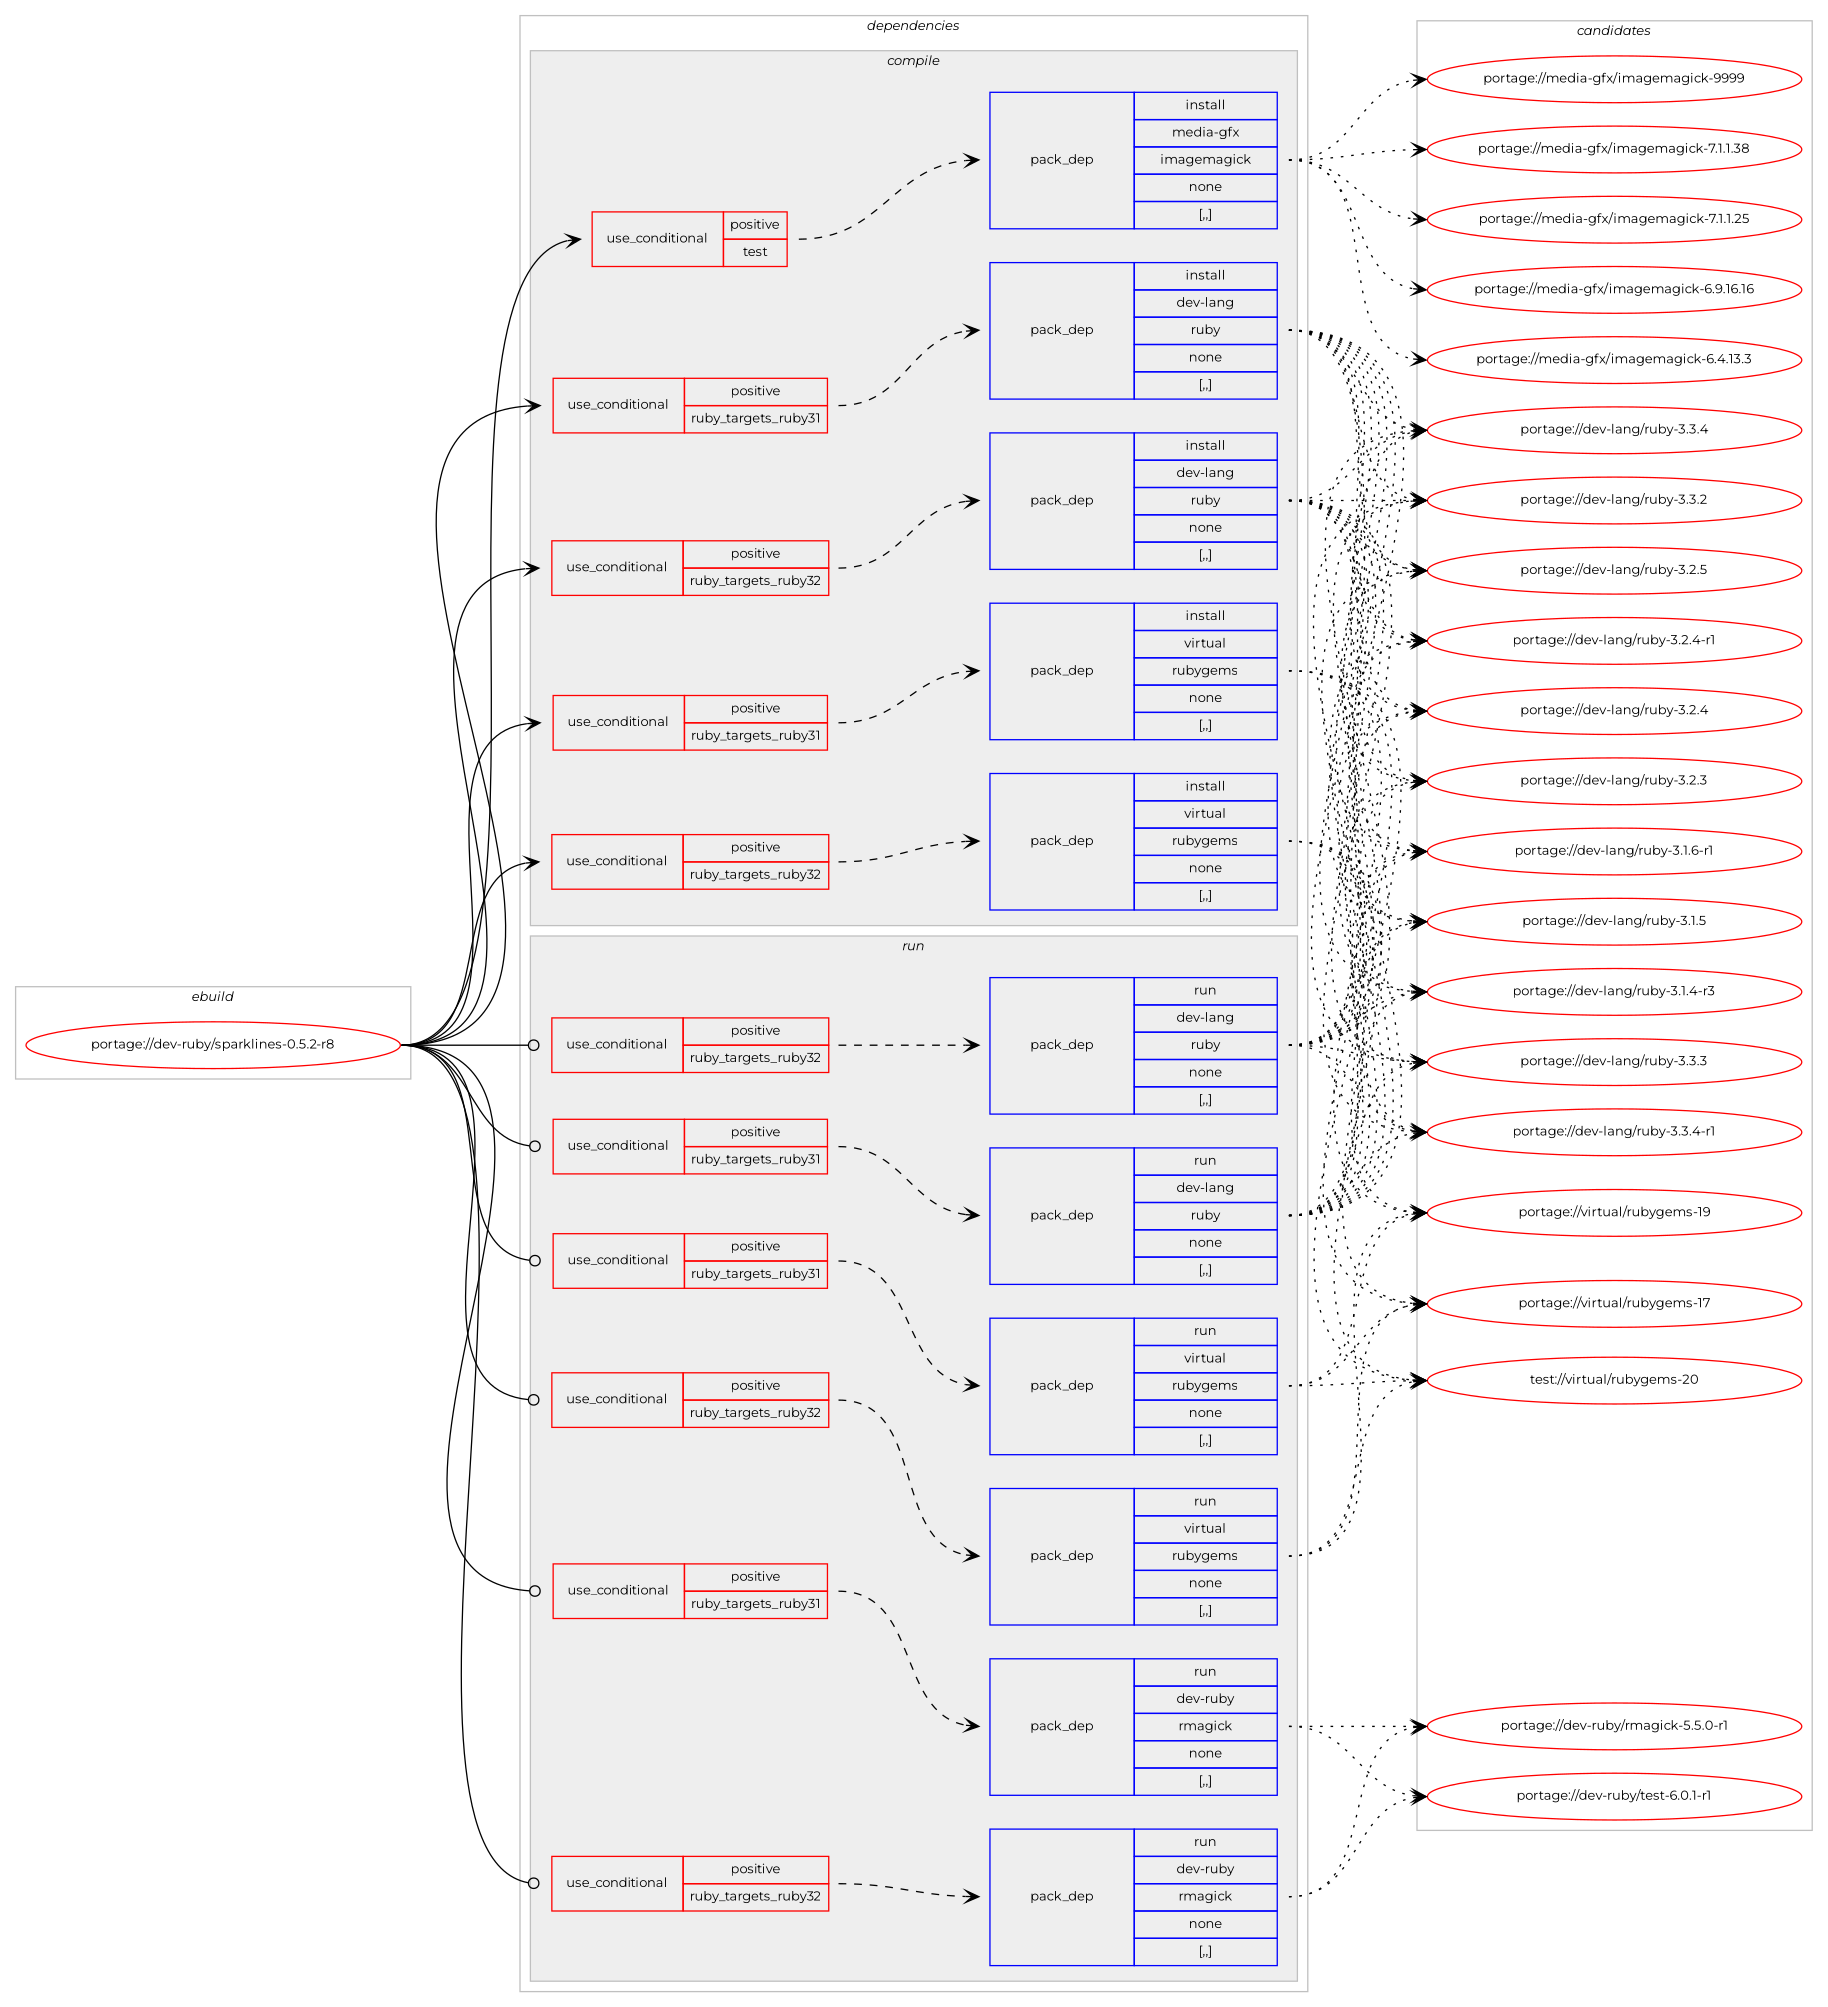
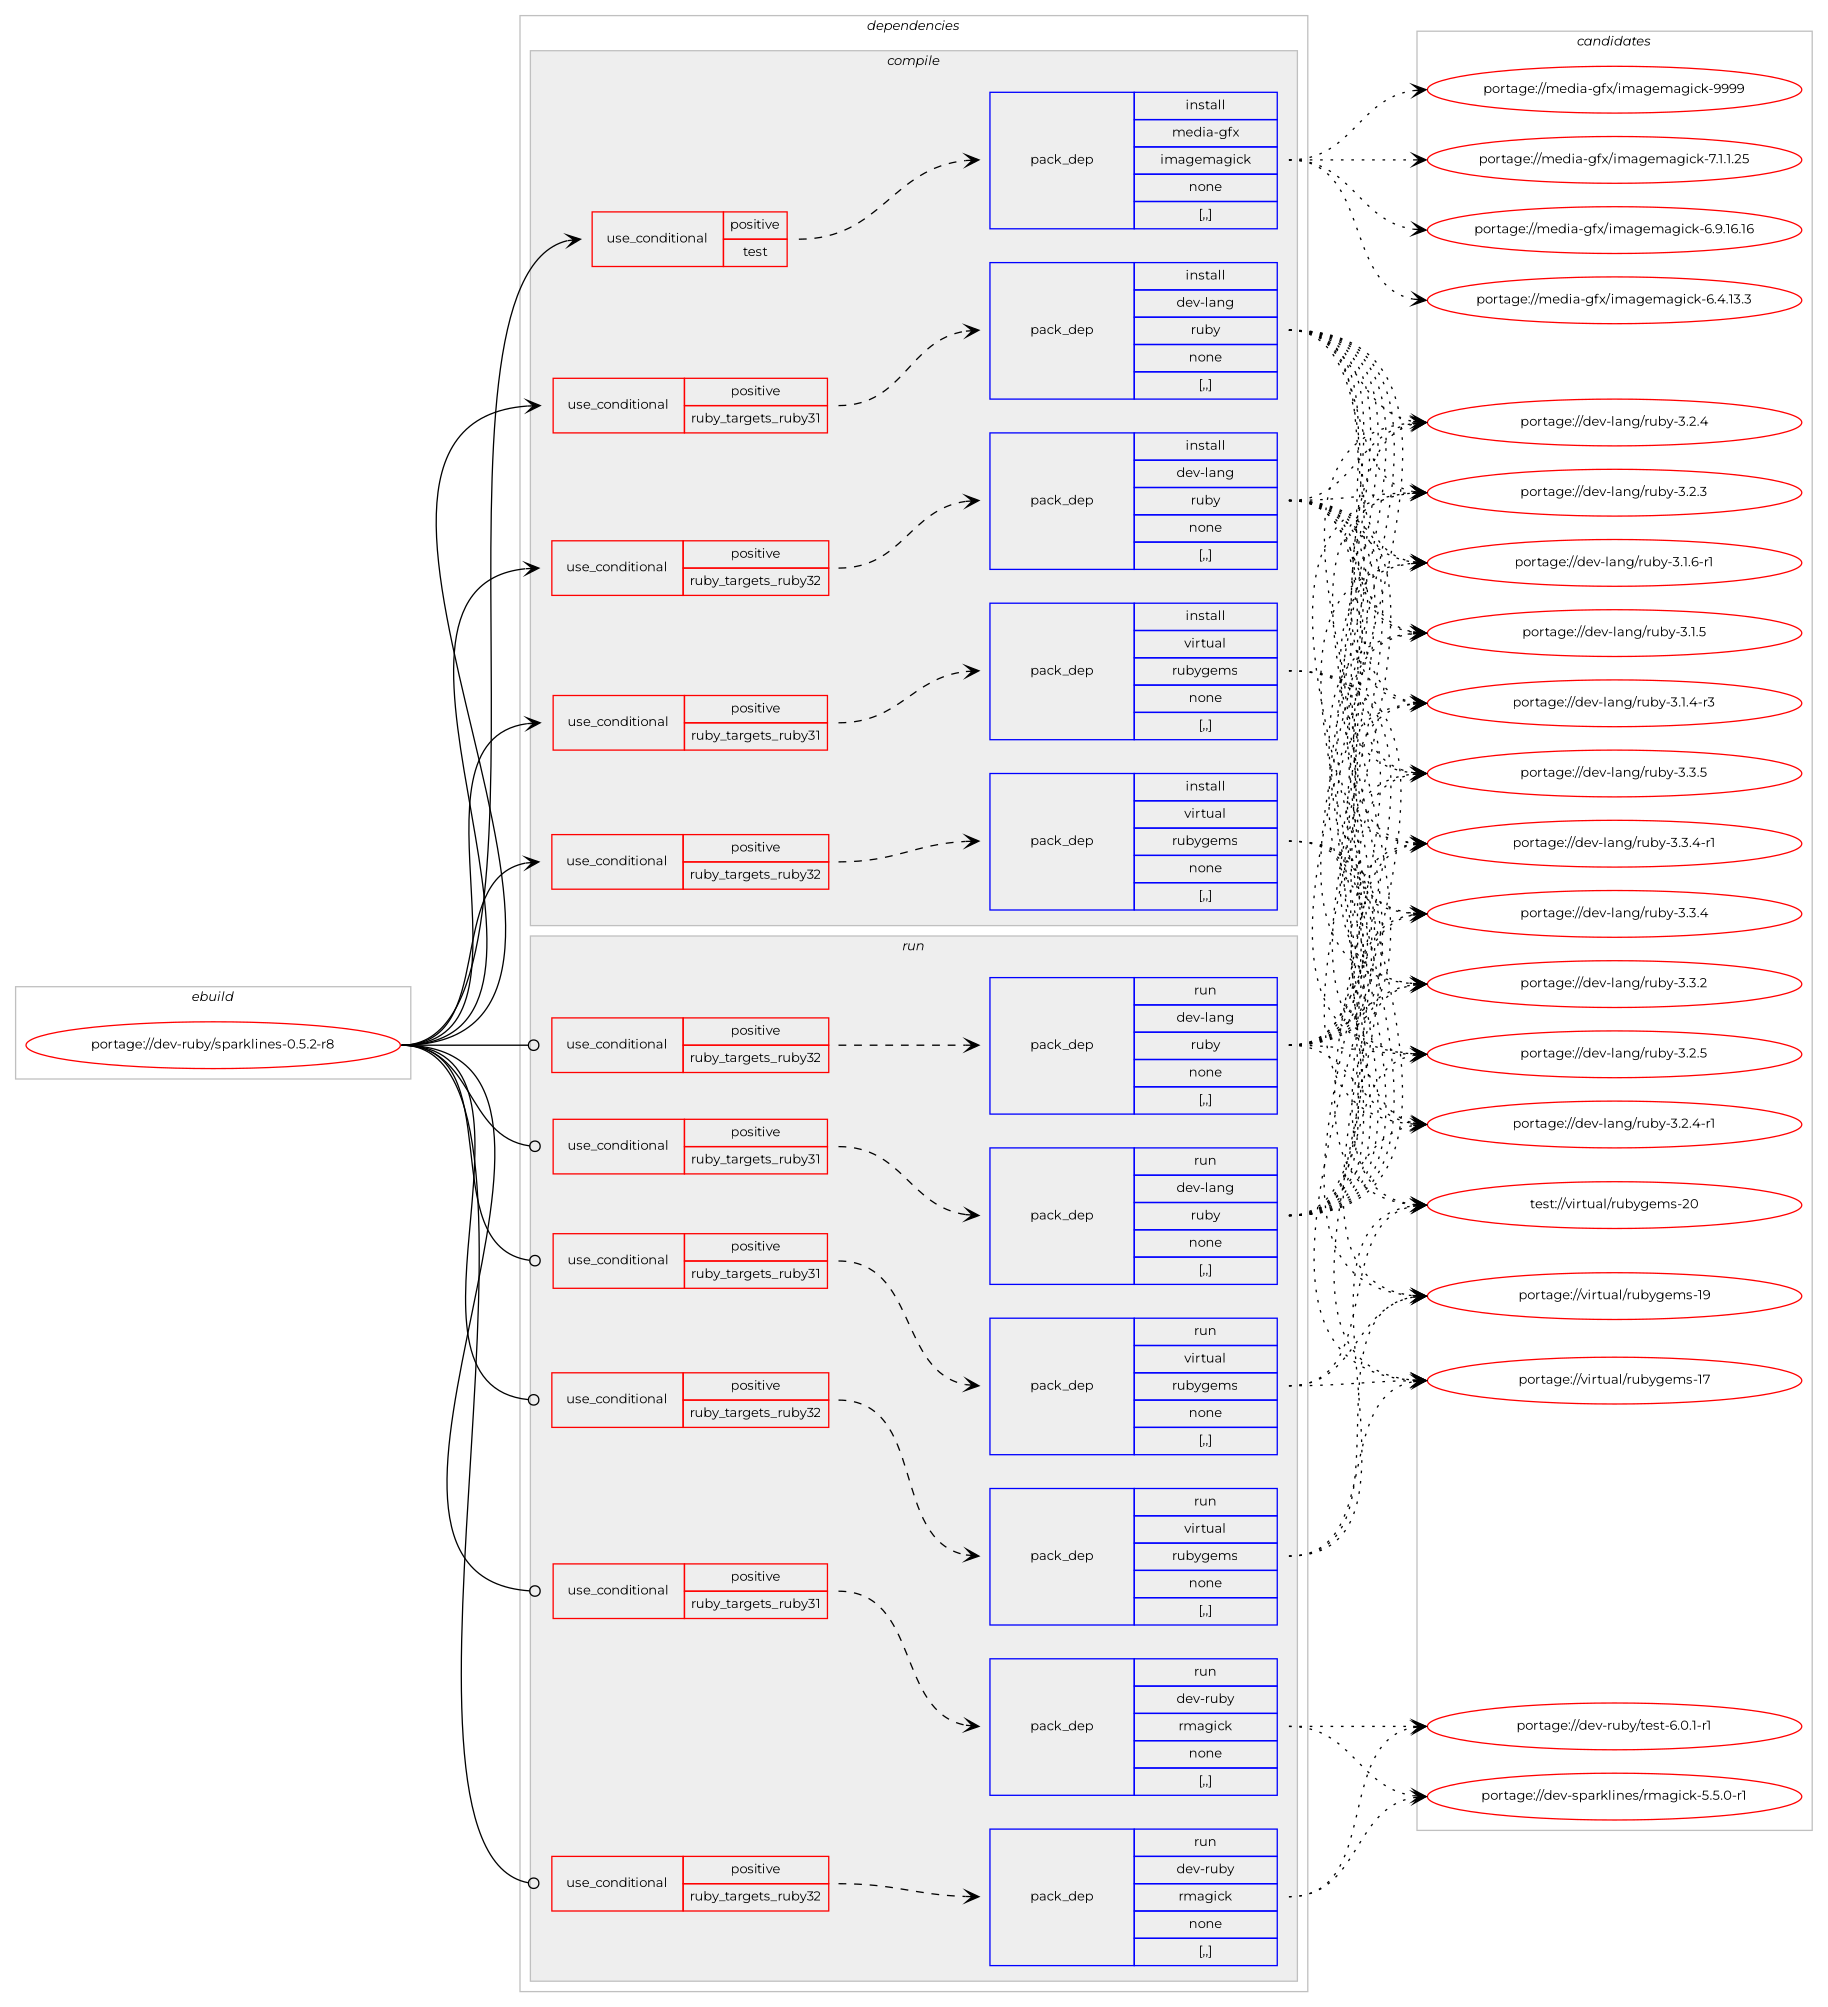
node "portage://media-gfx/imagemagick-7.1.1.38": removed
node "portage://dev-lang/ruby-3.3.3": label "portage://dev-lang/ruby-3.3.3" -> "portage://dev-lang/ruby-3.3.5"
node "portage://dev-ruby/rmagick-5.5.0-r1": label "portage://dev-ruby/rmagick-5.5.0-r1" -> "portage://dev-sparklines/rmagick-5.5.0-r1"
